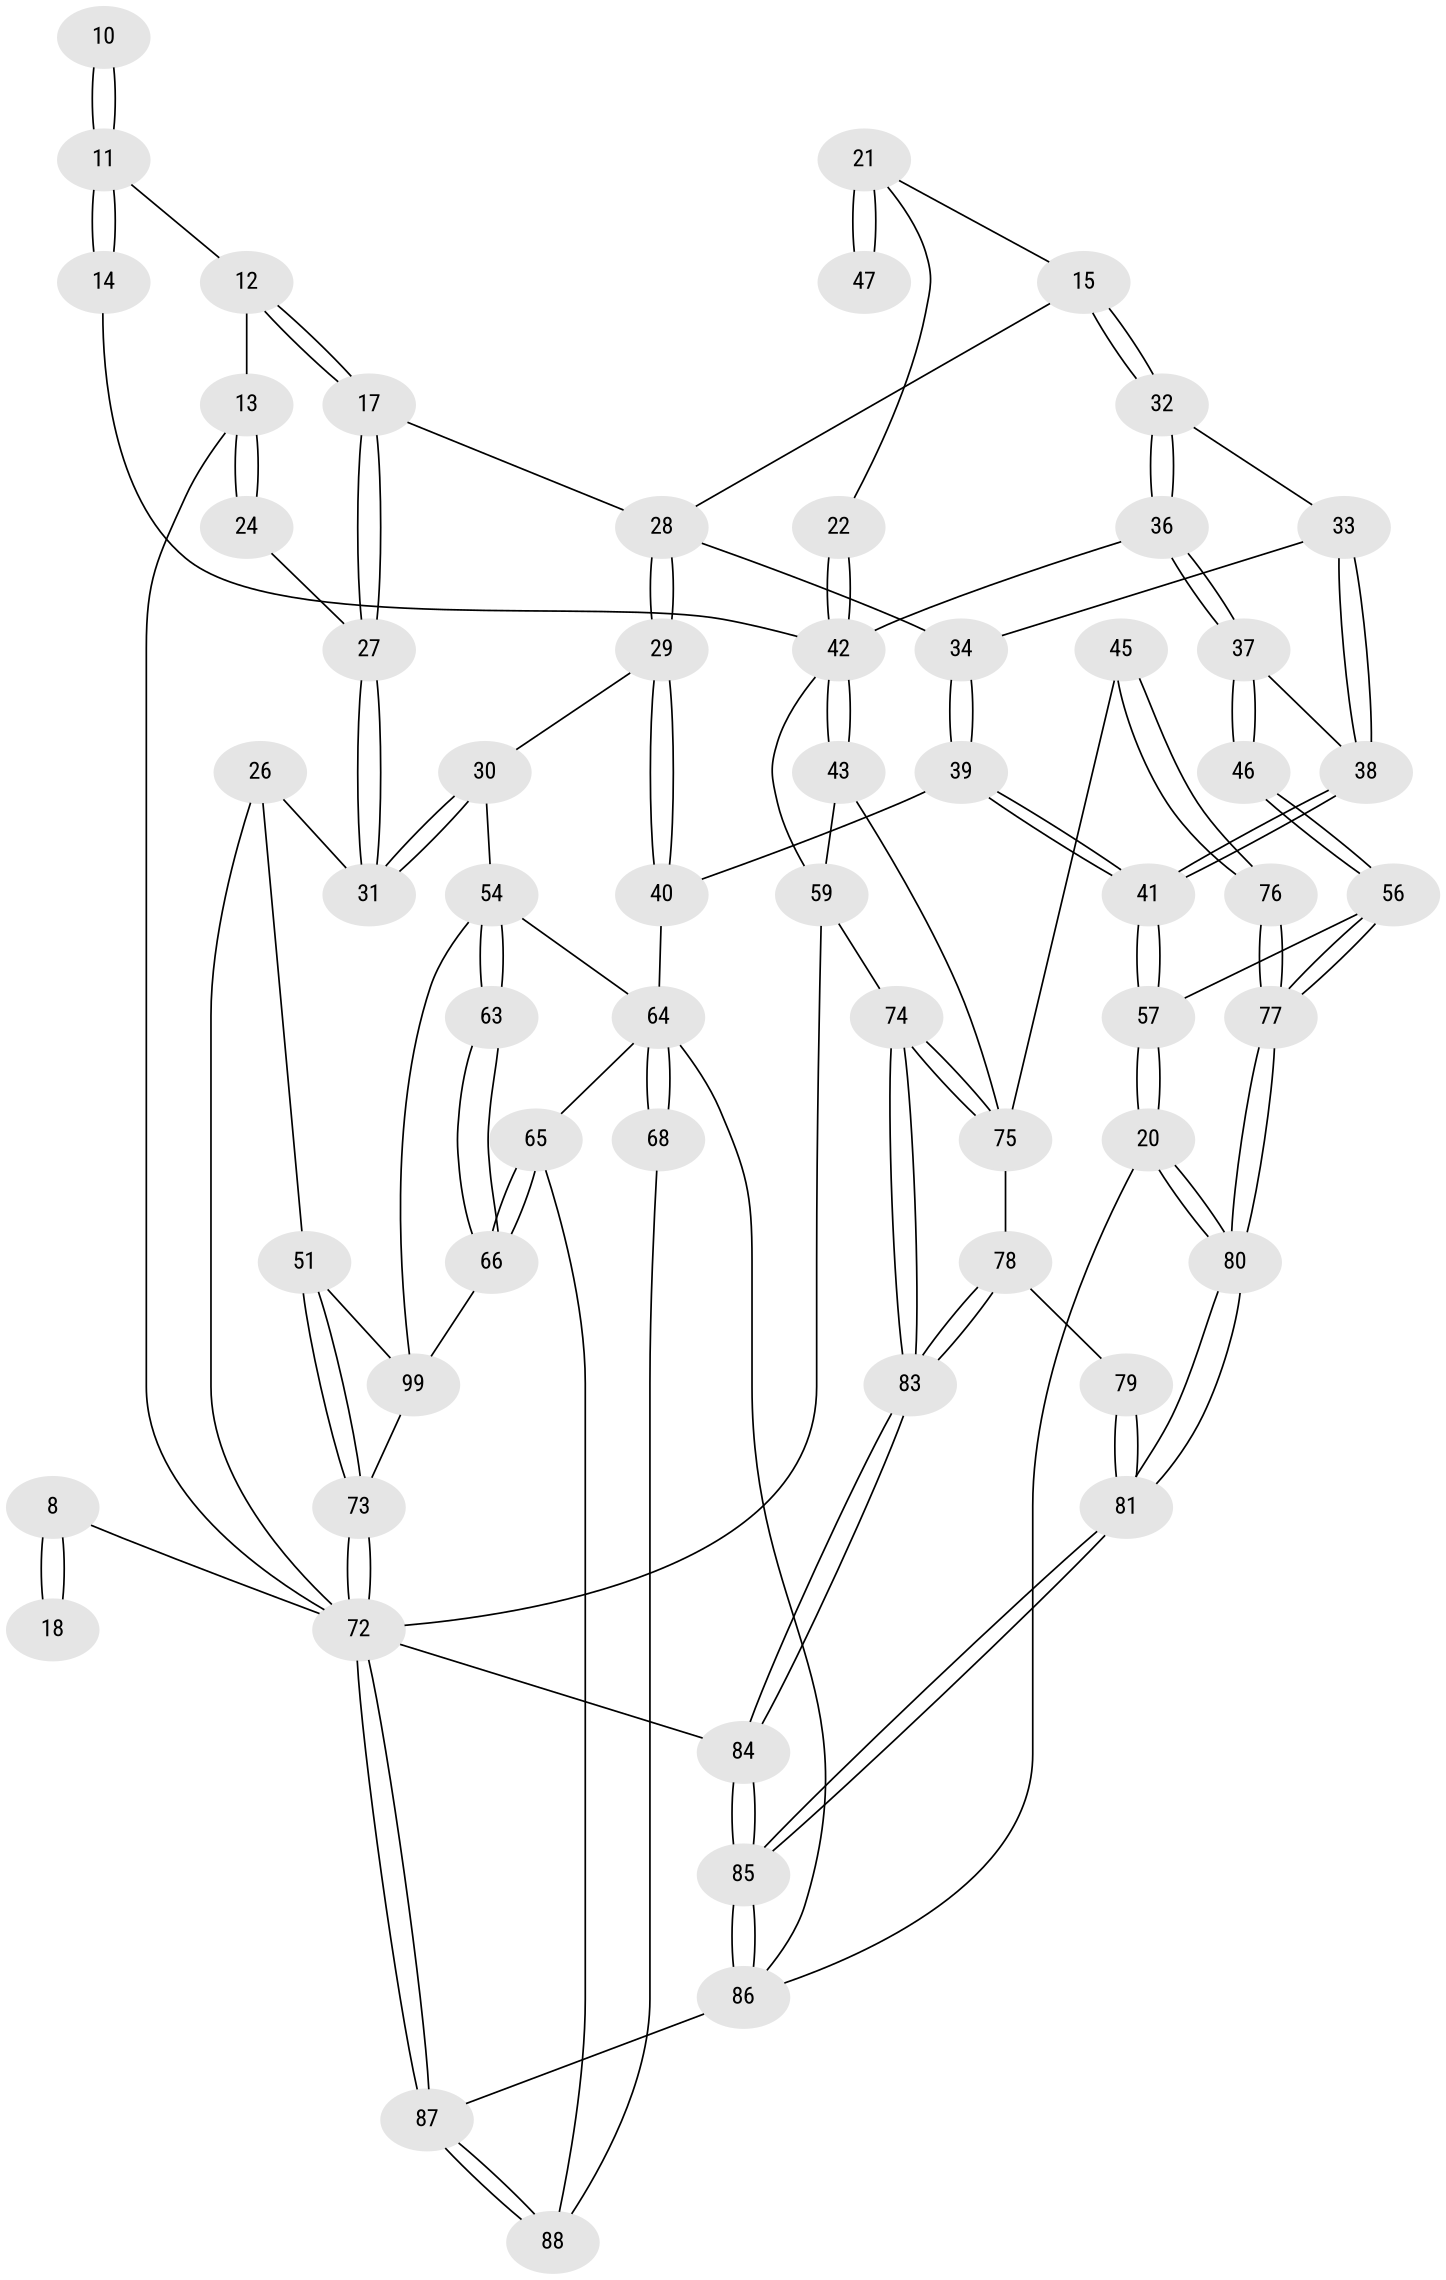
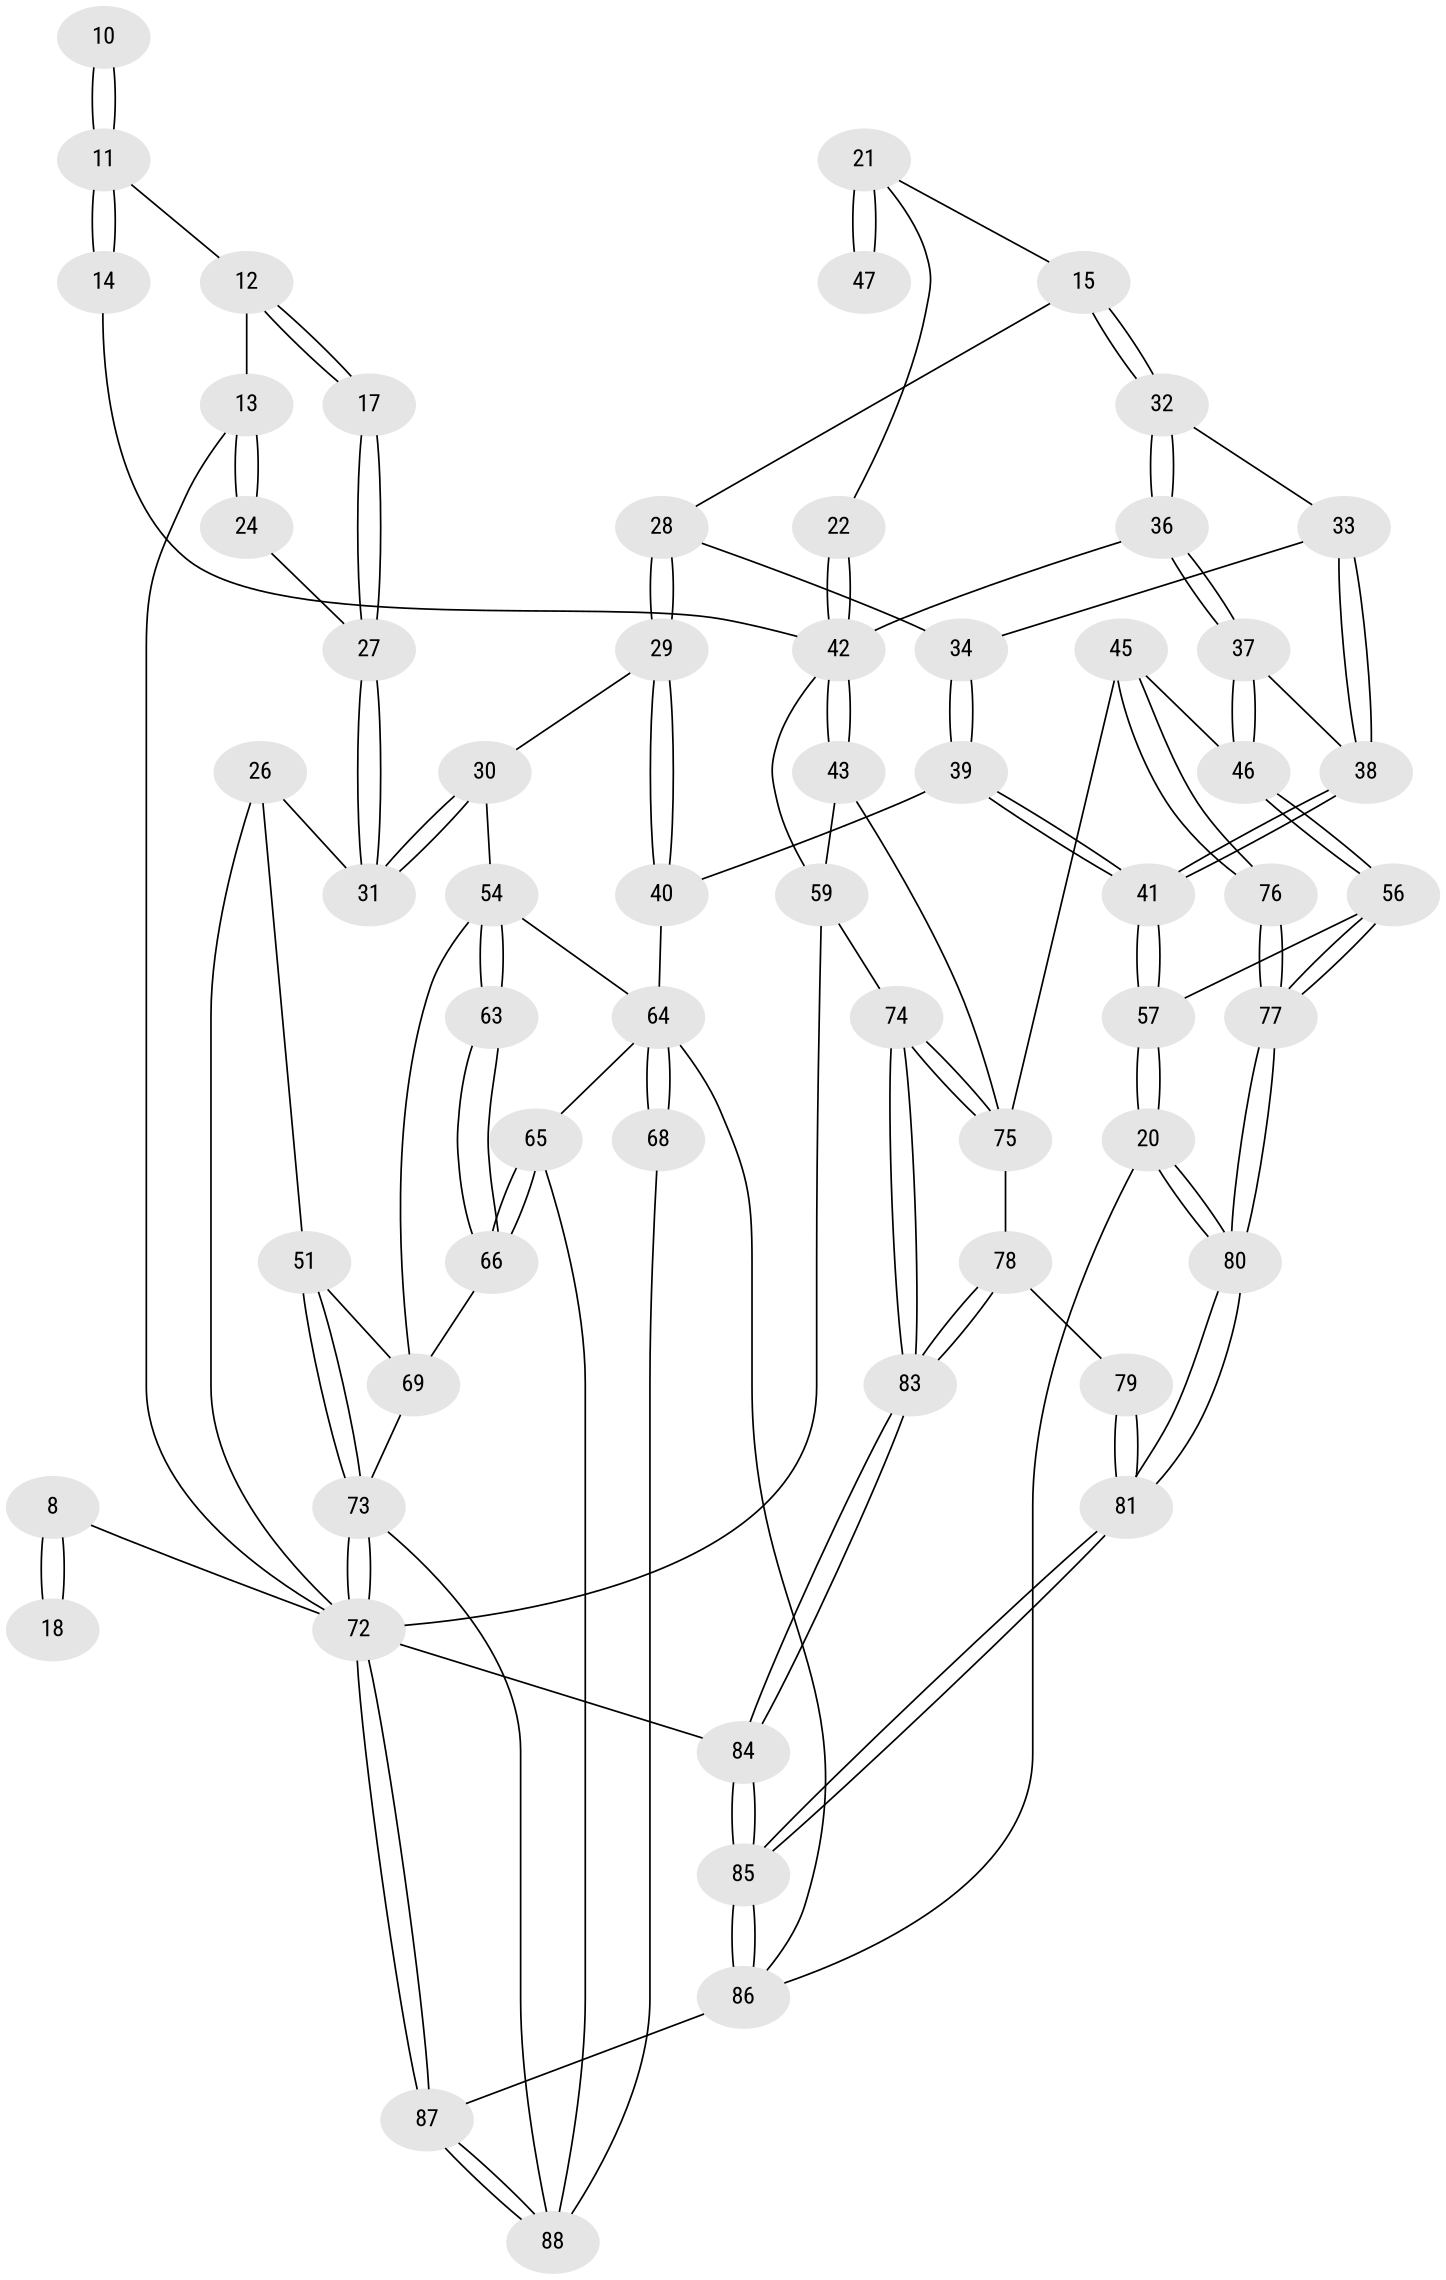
edge "17" -- "28": removed
edge "45" -- "46": added
node "99": label "99" -> "69"
edge "73" -- "88": added
